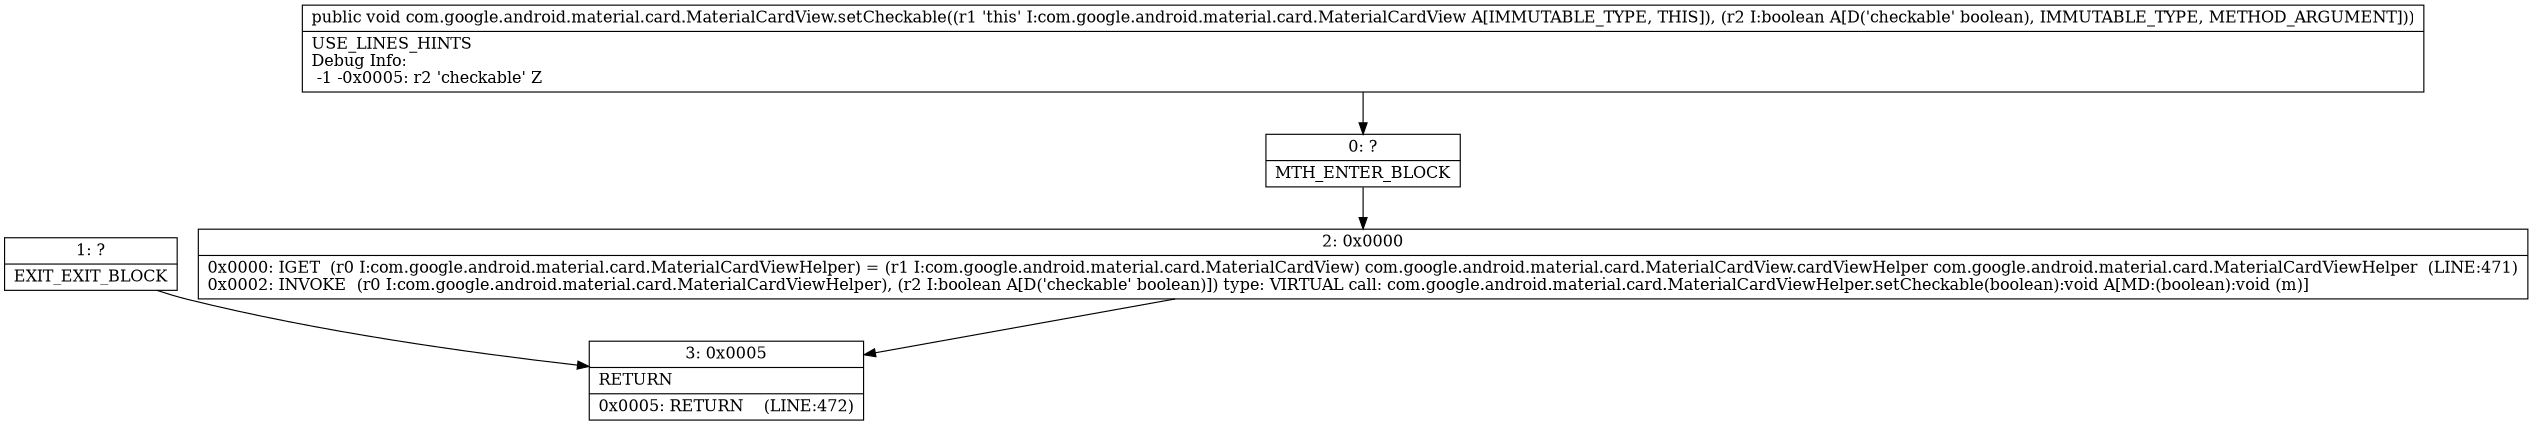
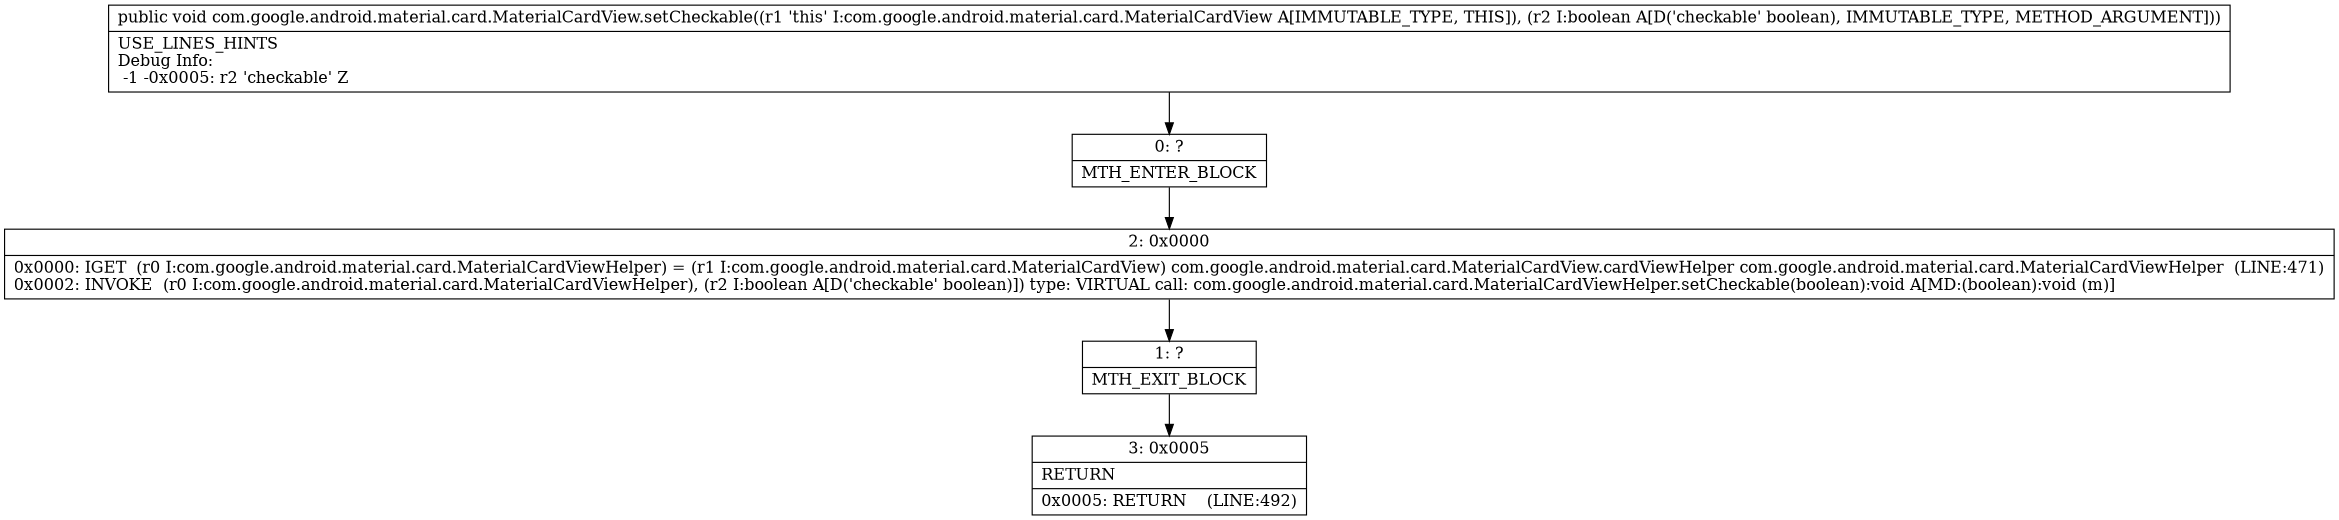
node "1: ?": text "EXIT_EXIT_BLOCK" -> "MTH_EXIT_BLOCK"
edge "2: 0x0000" -> "3: 0x0005": now "2: 0x0000" -> "1: ?"
node "3: 0x0005": text "0x0005: RETURN    (LINE:472)" -> "0x0005: RETURN    (LINE:492)"
